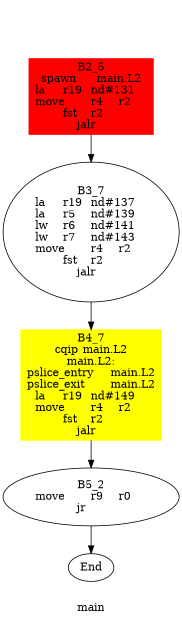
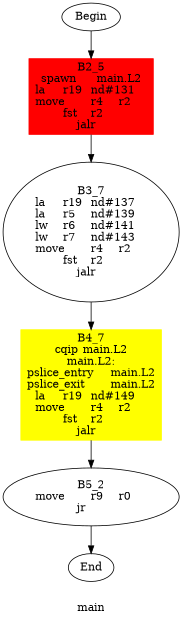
node "Begin": added
